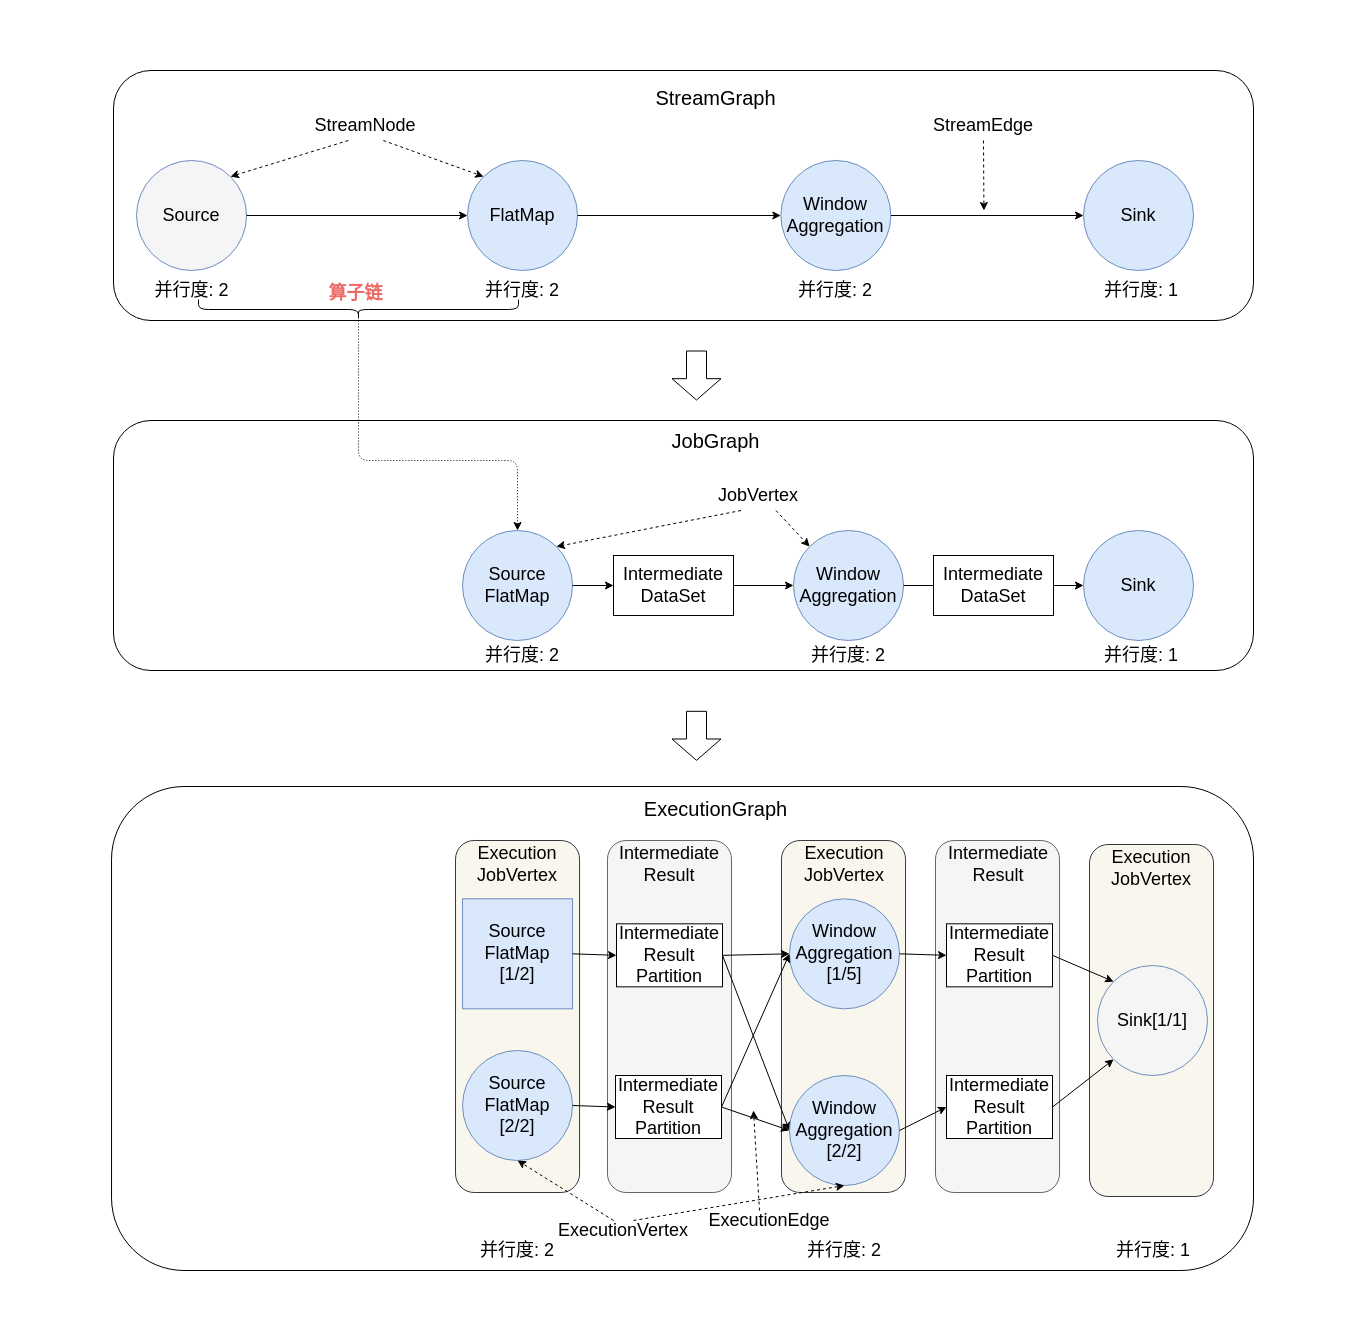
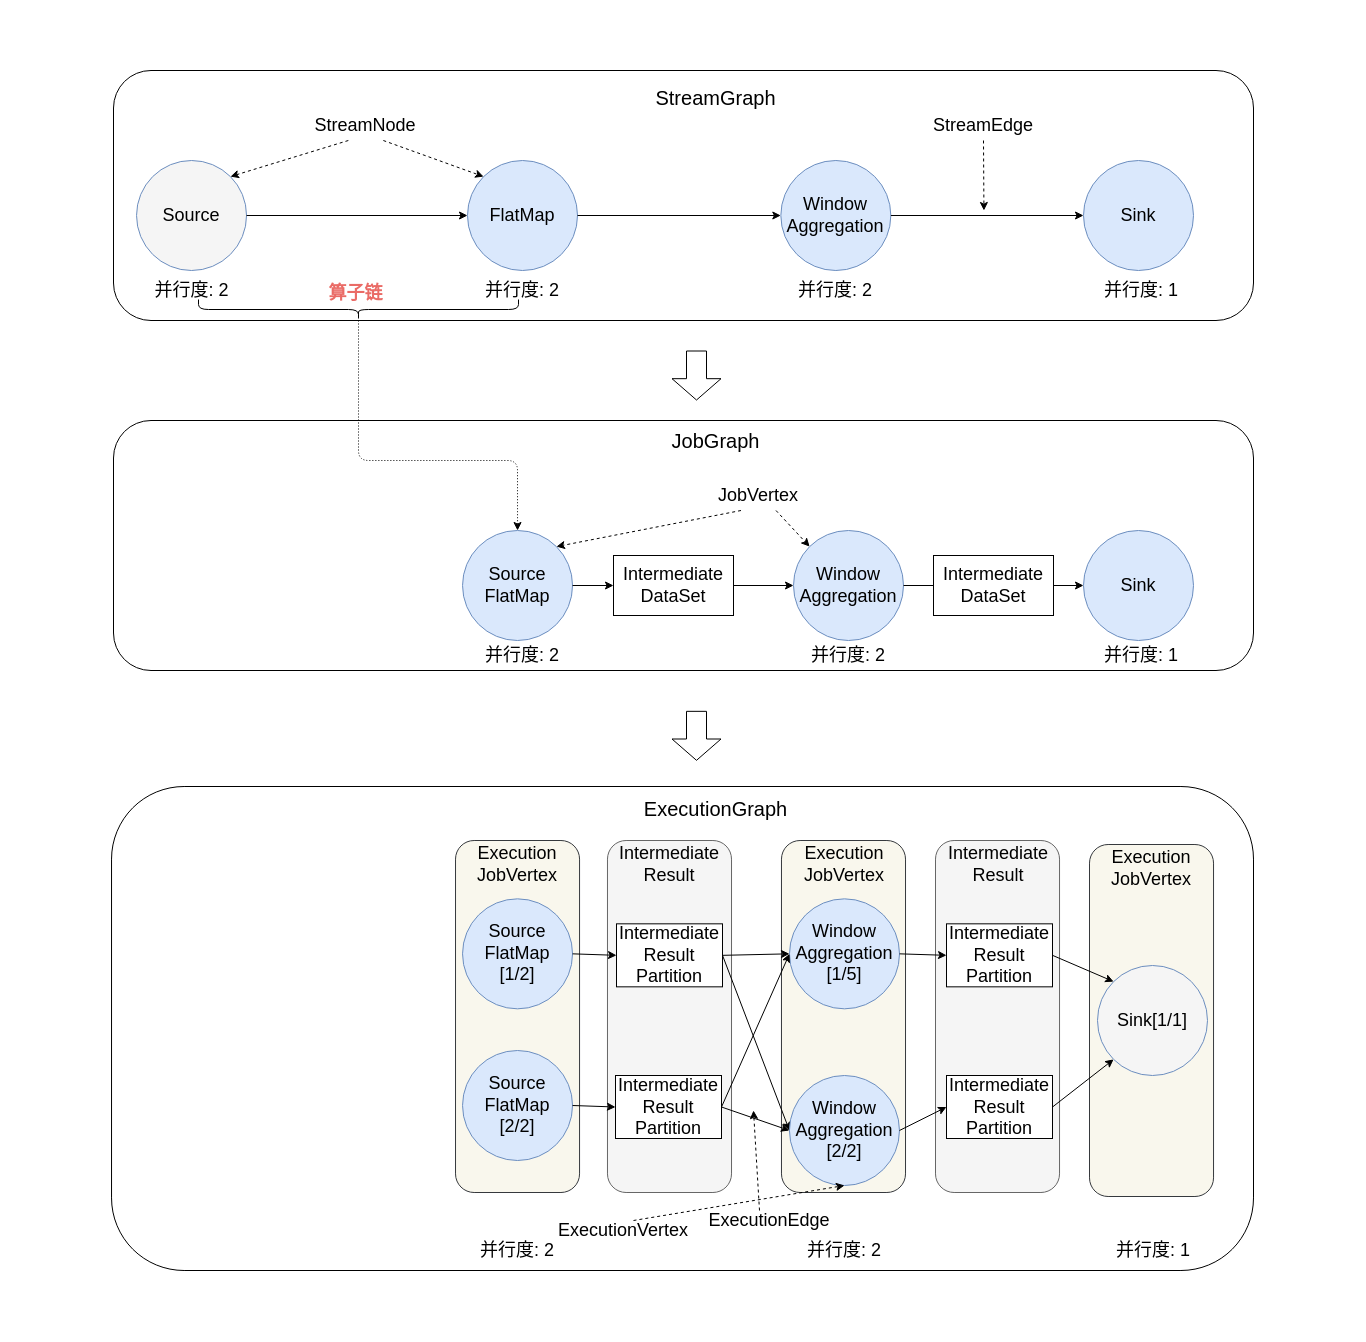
node "Source FlatMap[1/2]": shape rectangle -> ellipse
edge "ExecutionVertex" -> "Source FlatMap[2/2]": removed
